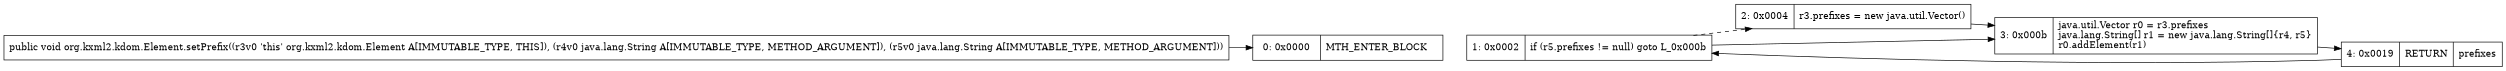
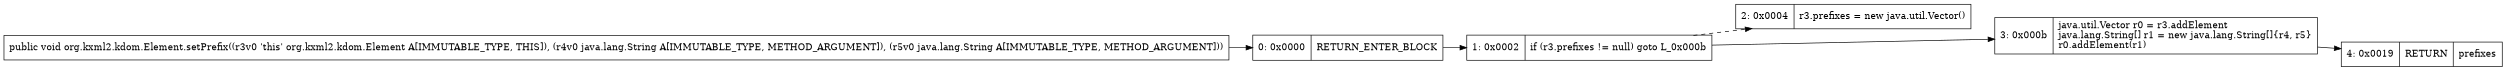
edge "2: 0x0004" -> "3: 0x000b": removed
node "3: 0x000b": text "java.util.Vector r0 = r3.prefixes" -> "java.util.Vector r0 = r3.addElement"
node "0: 0x0000": text "MTH_ENTER_BLOCK" -> "RETURN_ENTER_BLOCK"
node "1: 0x0002": text "if (r5.prefixes != null) goto L_0x000b" -> "if (r3.prefixes != null) goto L_0x000b"
edge "4: 0x0019" -> "1: 0x0002": now "0: 0x0000" -> "1: 0x0002"
